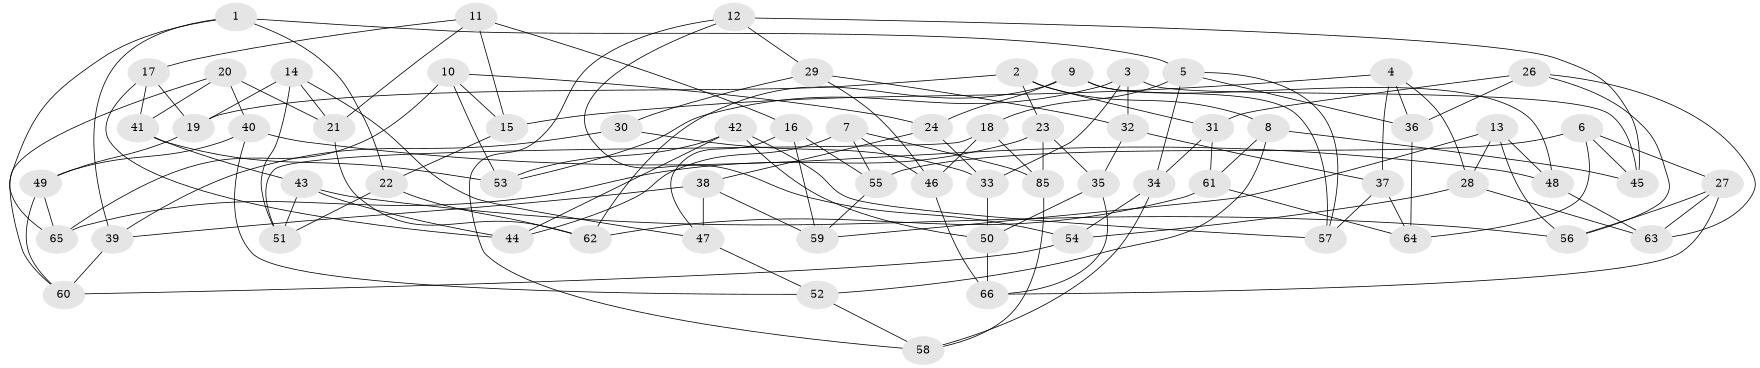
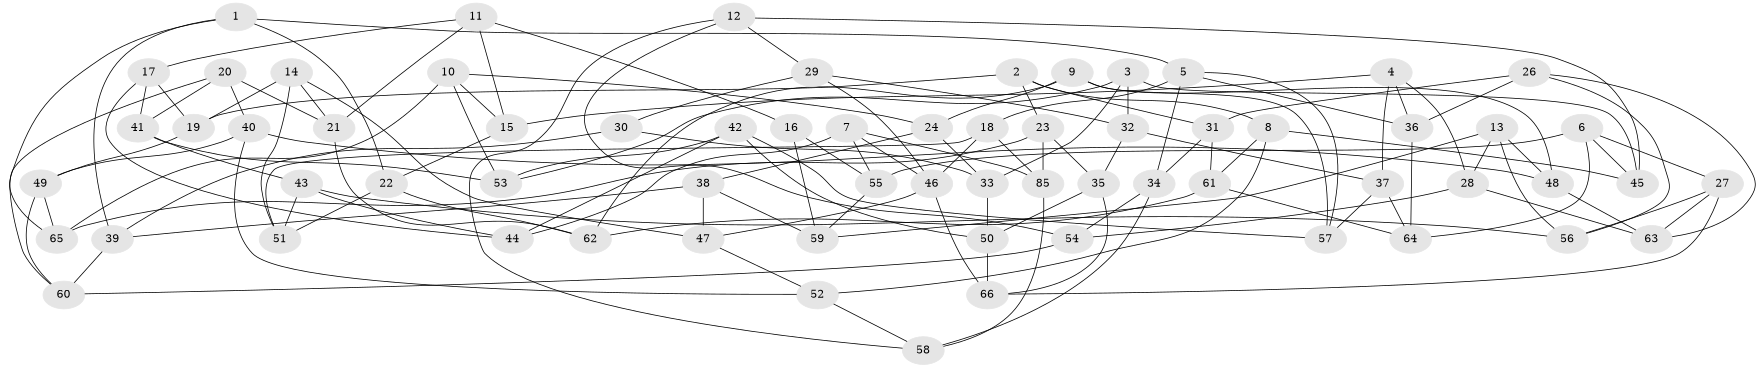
edge "16" -- "47": now "46" -- "47"
